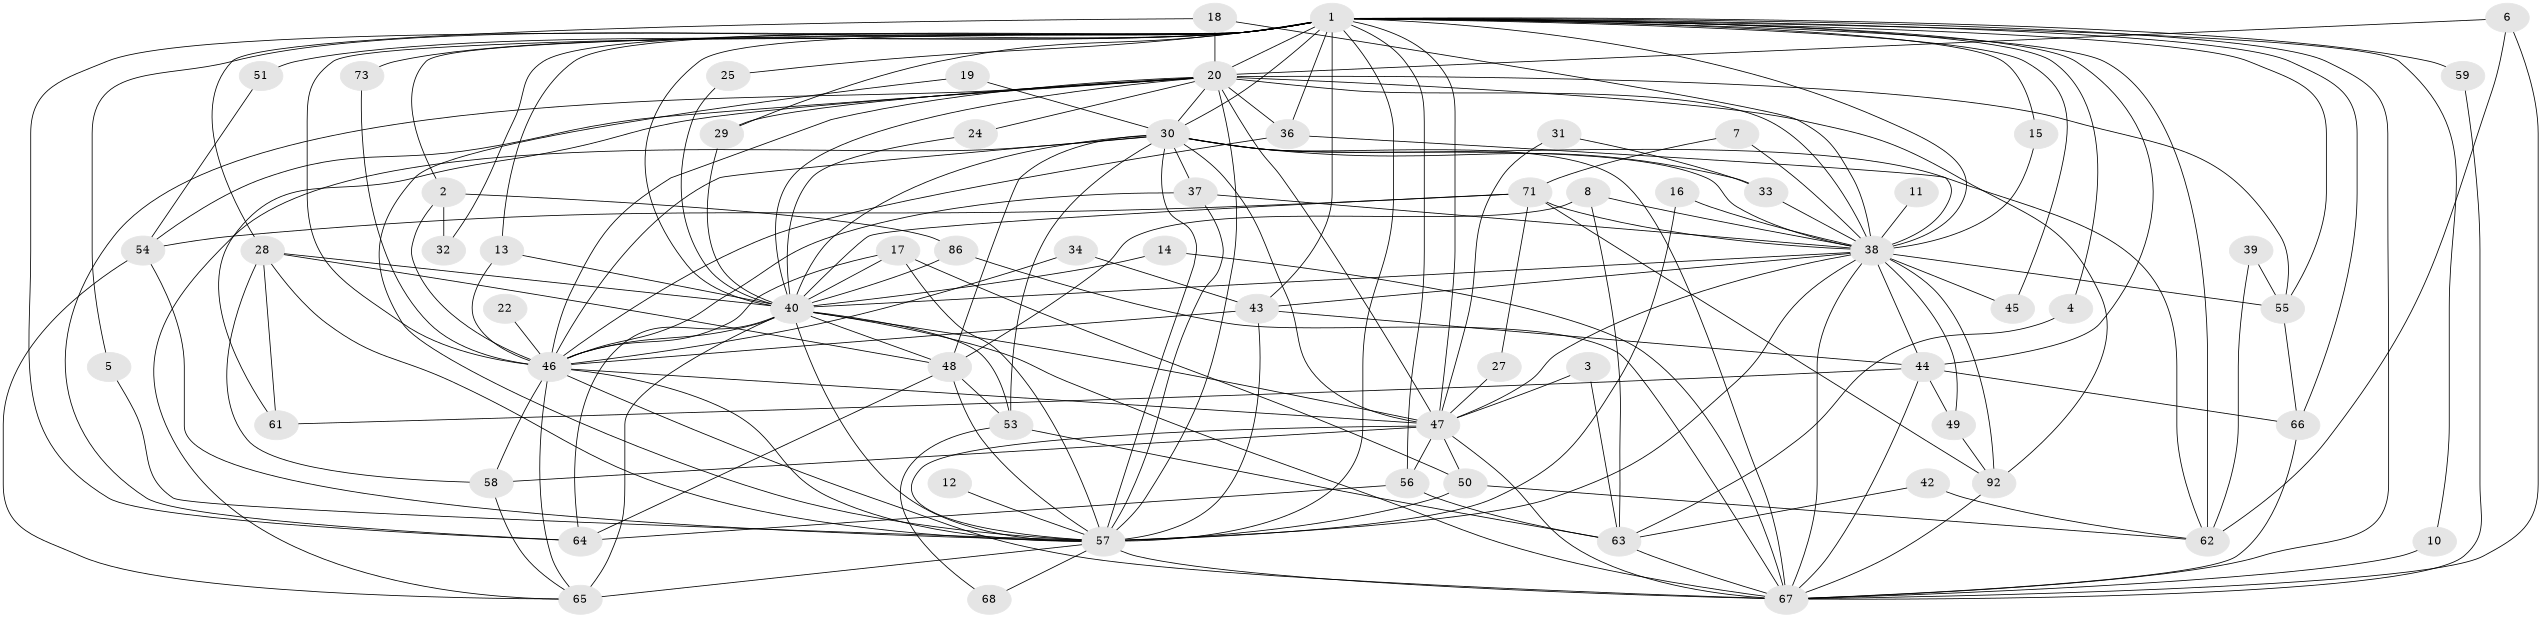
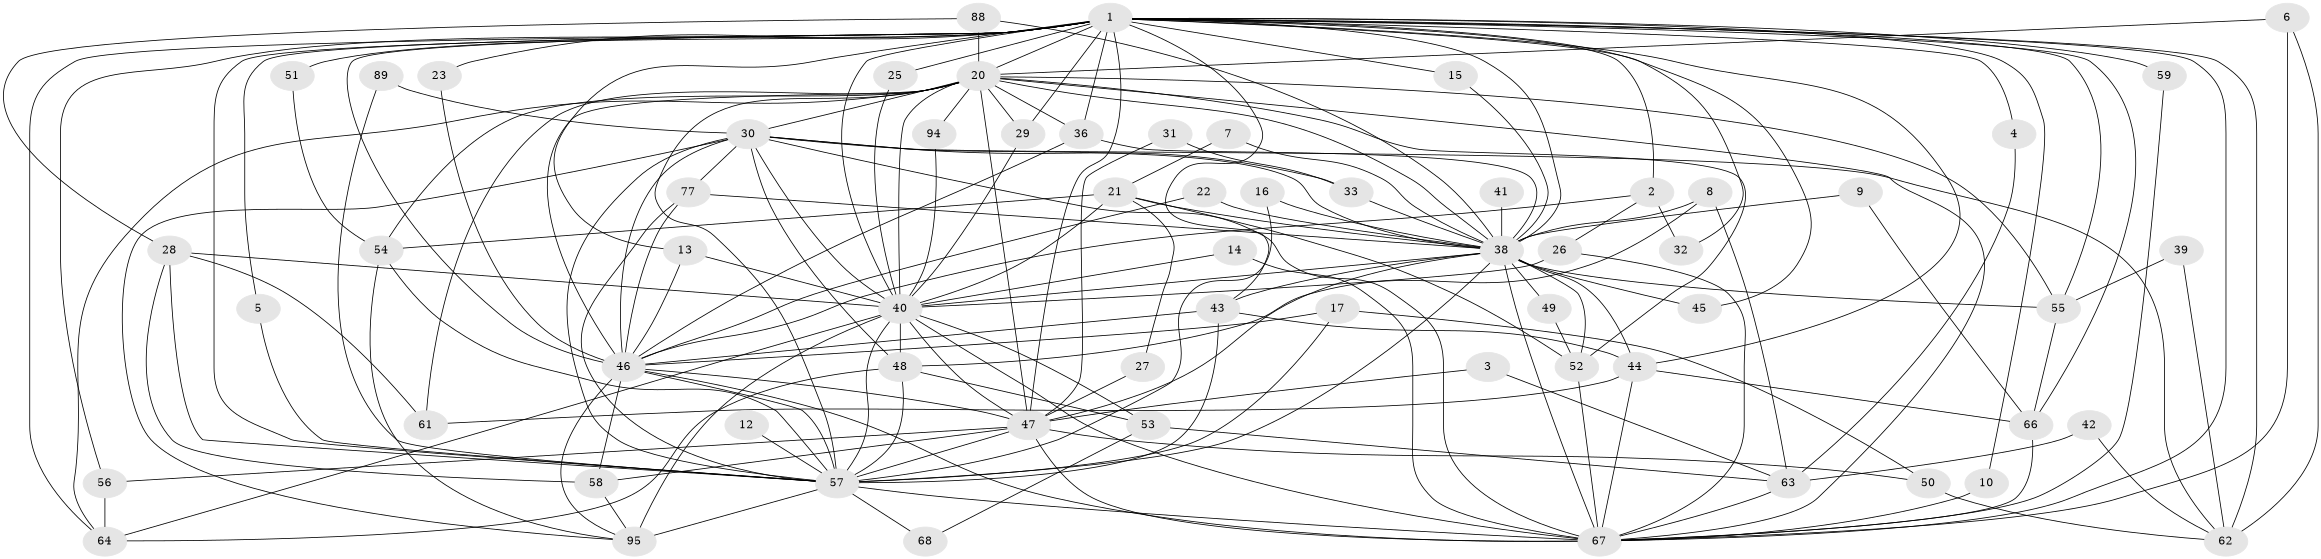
node "18": label "18" -> "88"
node "73": label "73" -> "23"
node "19": label "19" -> "89"
edge "1" -- "30": removed
node "24": label "24" -> "94"
edge "20" -- "67": added
node "37": label "37" -> "77"
node "71": label "71" -> "21"
node "9": added
node "11": label "11" -> "41"
edge "22" -- "38": added
node "86": label "86" -> "26"
node "34": removed
edge "30" -- "53": removed
edge "17" -- "40": removed
edge "30" -- "47": removed
edge "28" -- "48": removed
edge "40" -- "46": removed
edge "44" -- "49": removed
node "92": label "92" -> "52"
edge "56" -- "63": removed
edge "50" -- "57": removed
node "65": label "65" -> "95"
